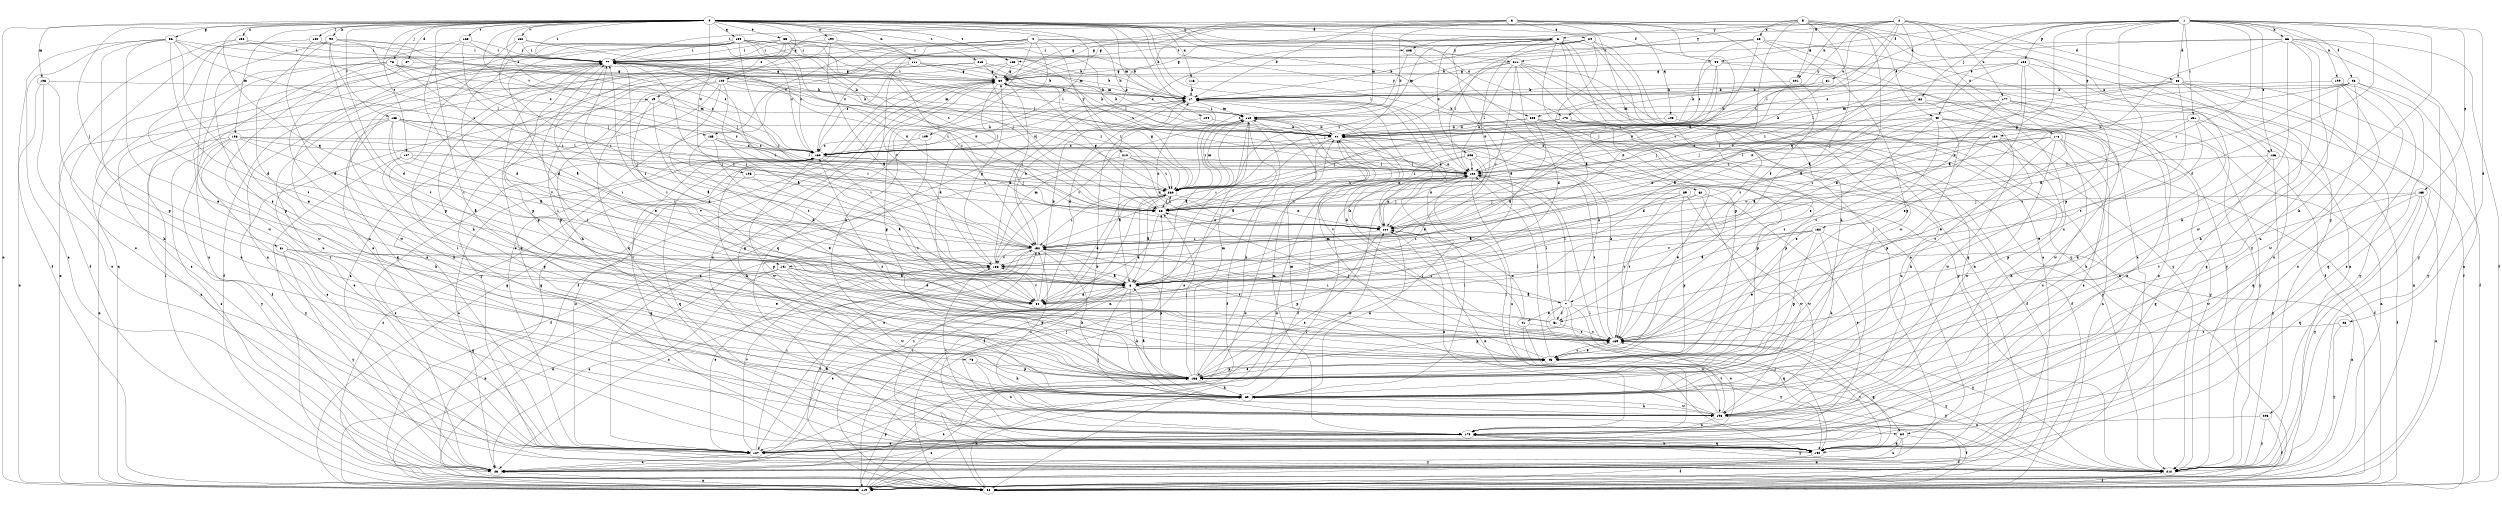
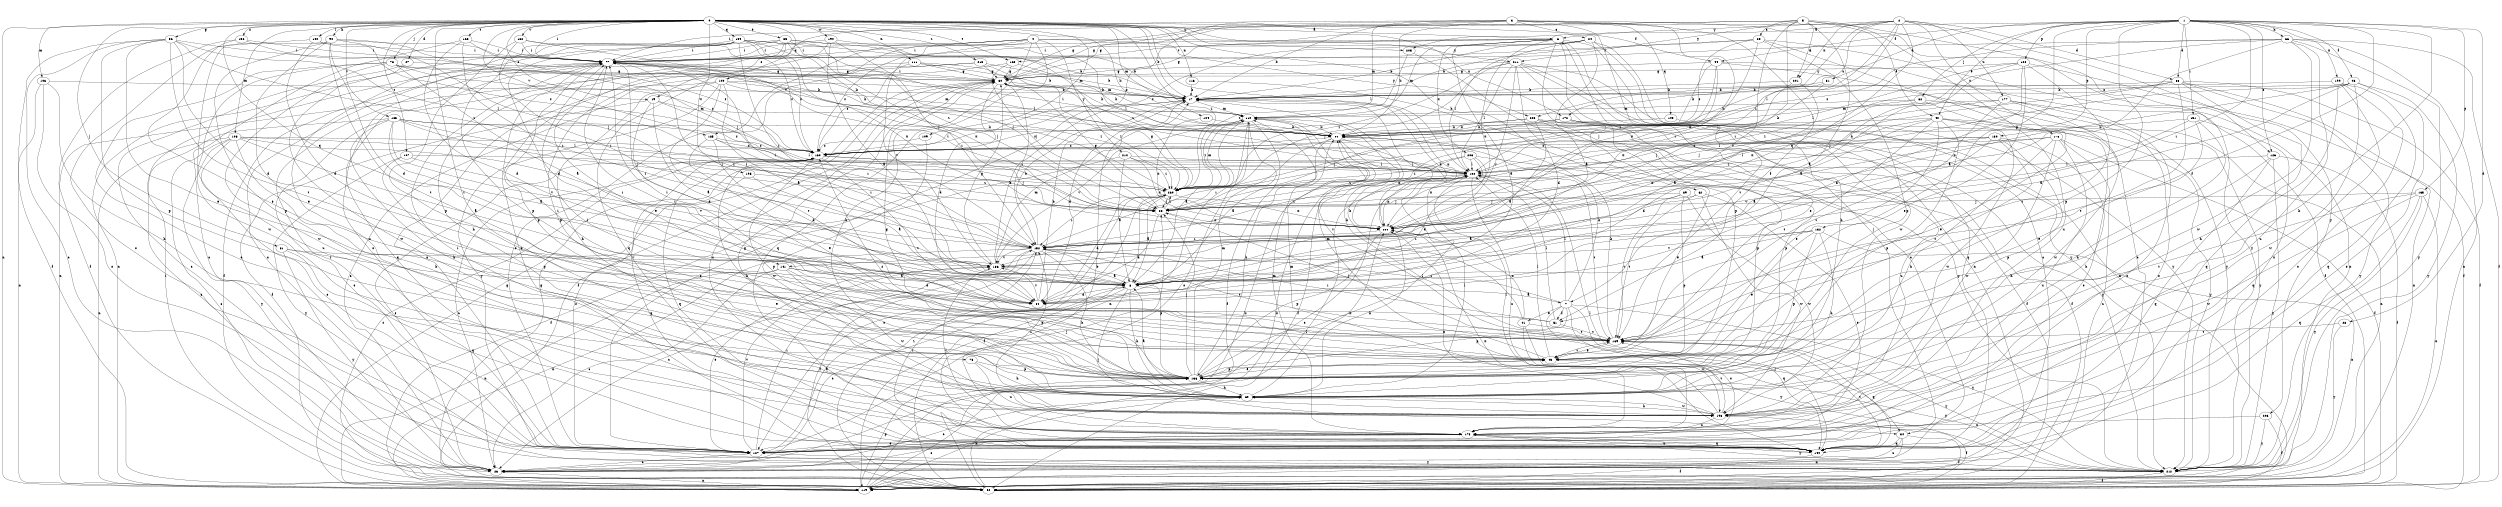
edge "5" -> "169": now "5" -> "152"
edge "66" -> "69": now "66" -> "204"
